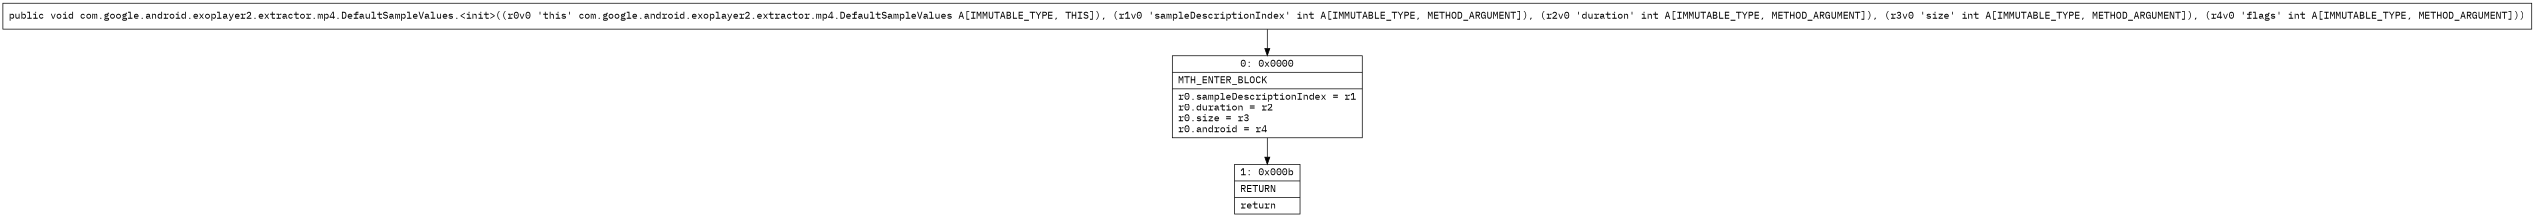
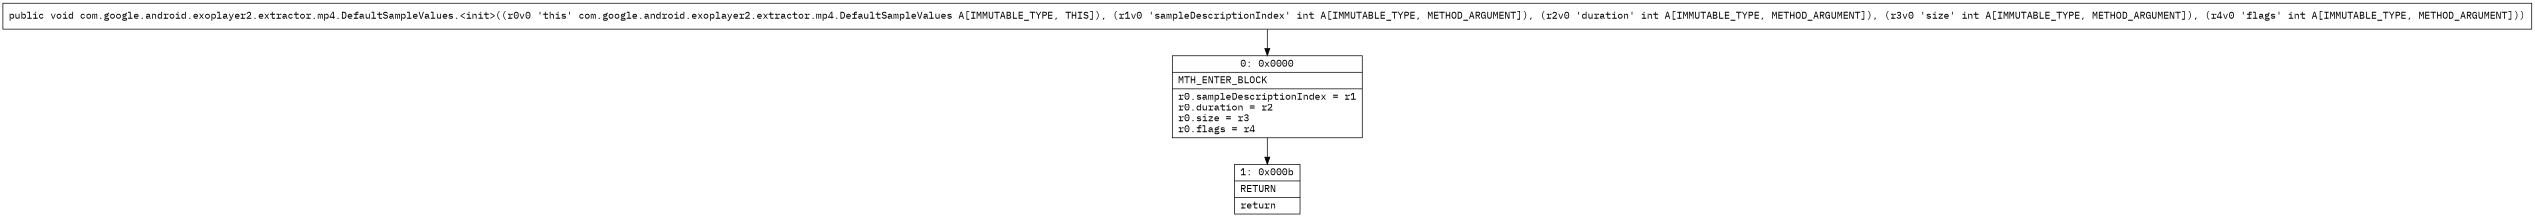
node "0: 0x0000": text "r0.android = r4" -> "r0.flags = r4"
